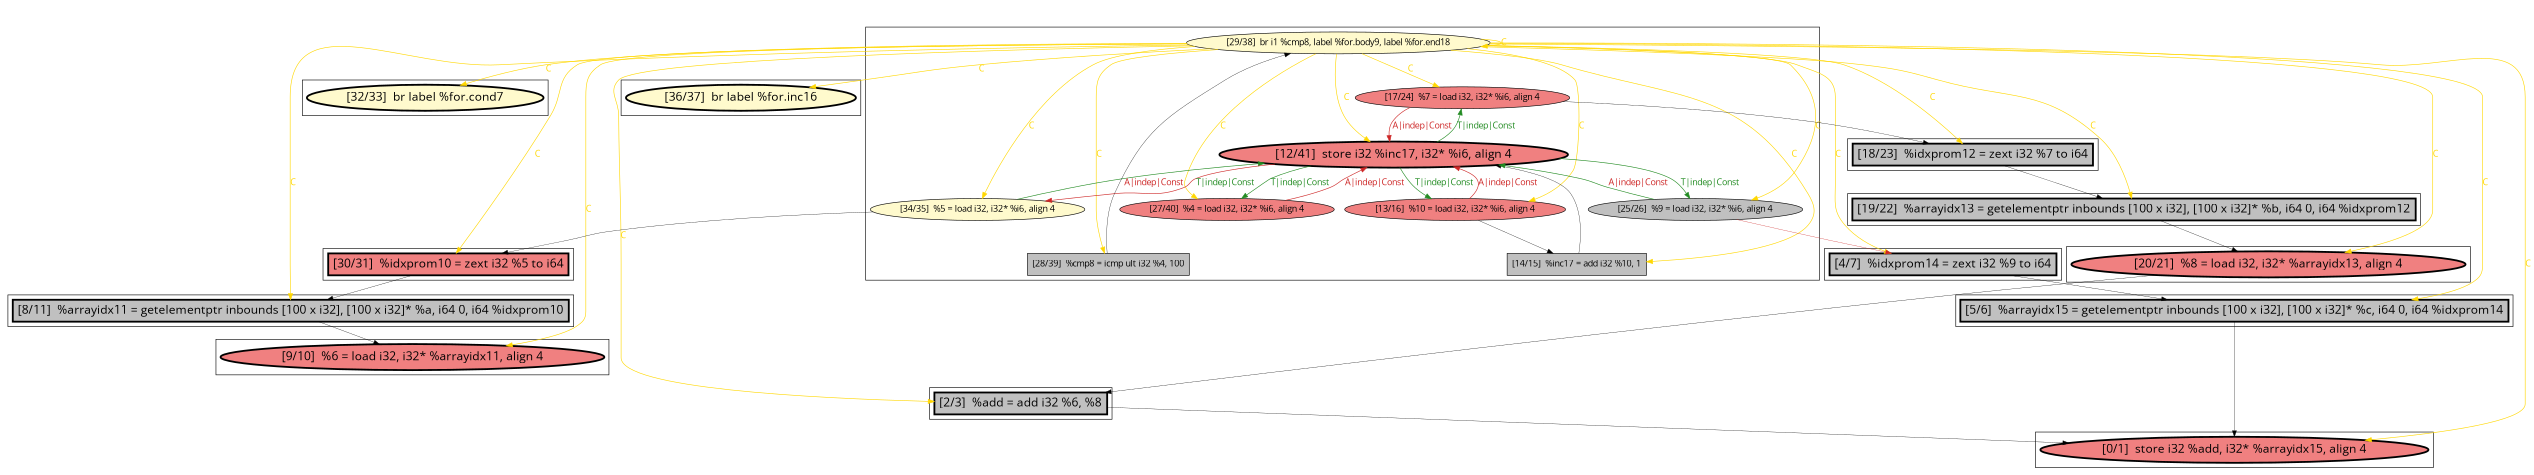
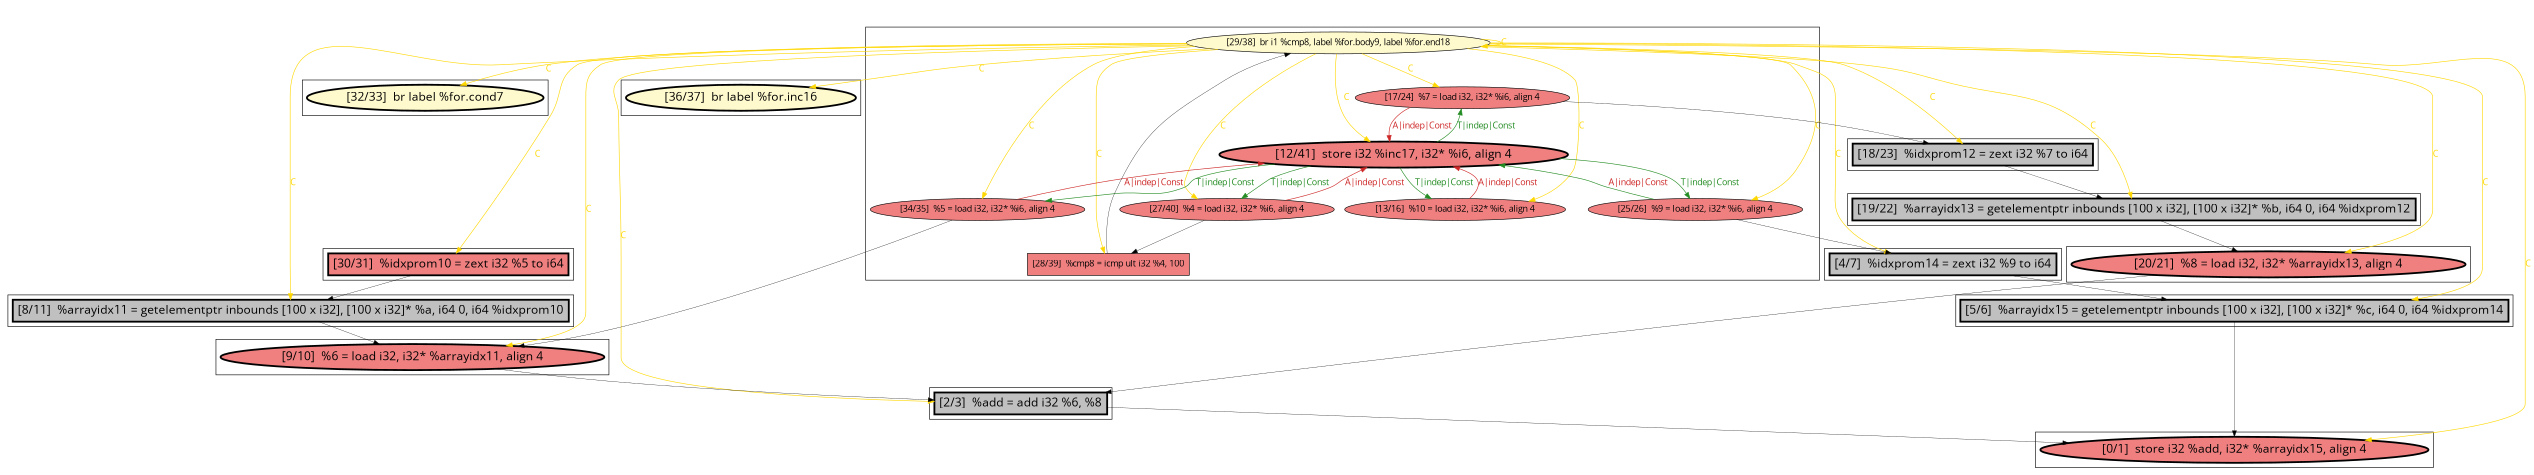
edge "[34/35]  %5 = load i32, i32* %i6, align 4" -> "[12/41]  store i32 %inc17, i32* %i6, align 4": color forestgreen -> firebrick3
edge "[12/41]  store i32 %inc17, i32* %i6, align 4" -> "[34/35]  %5 = load i32, i32* %i6, align 4": color firebrick3 -> forestgreen
node "[34/35]  %5 = load i32, i32* %i6, align 4": fillcolor lemonchiffon -> lightcoral
node "[25/26]  %9 = load i32, i32* %i6, align 4": fillcolor grey -> lightcoral
edge "[34/35]  %5 = load i32, i32* %i6, align 4" -> "[30/31]  %idxprom10 = zext i32 %5 to i64": now "[34/35]  %5 = load i32, i32* %i6, align 4" -> "[9/10]  %6 = load i32, i32* %arrayidx11, align 4"
edge "[27/40]  %4 = load i32, i32* %i6, align 4" -> "[28/39]  %cmp8 = icmp ult i32 %4, 100": added
edge "[25/26]  %9 = load i32, i32* %i6, align 4" -> "[4/7]  %idxprom14 = zext i32 %9 to i64": color firebrick3 -> black
node "[28/39]  %cmp8 = icmp ult i32 %4, 100": fillcolor grey -> lightcoral
node "[14/15]  %inc17 = add i32 %10, 1": removed
edge "[9/10]  %6 = load i32, i32* %arrayidx11, align 4" -> "[2/3]  %add = add i32 %6, %8": added
